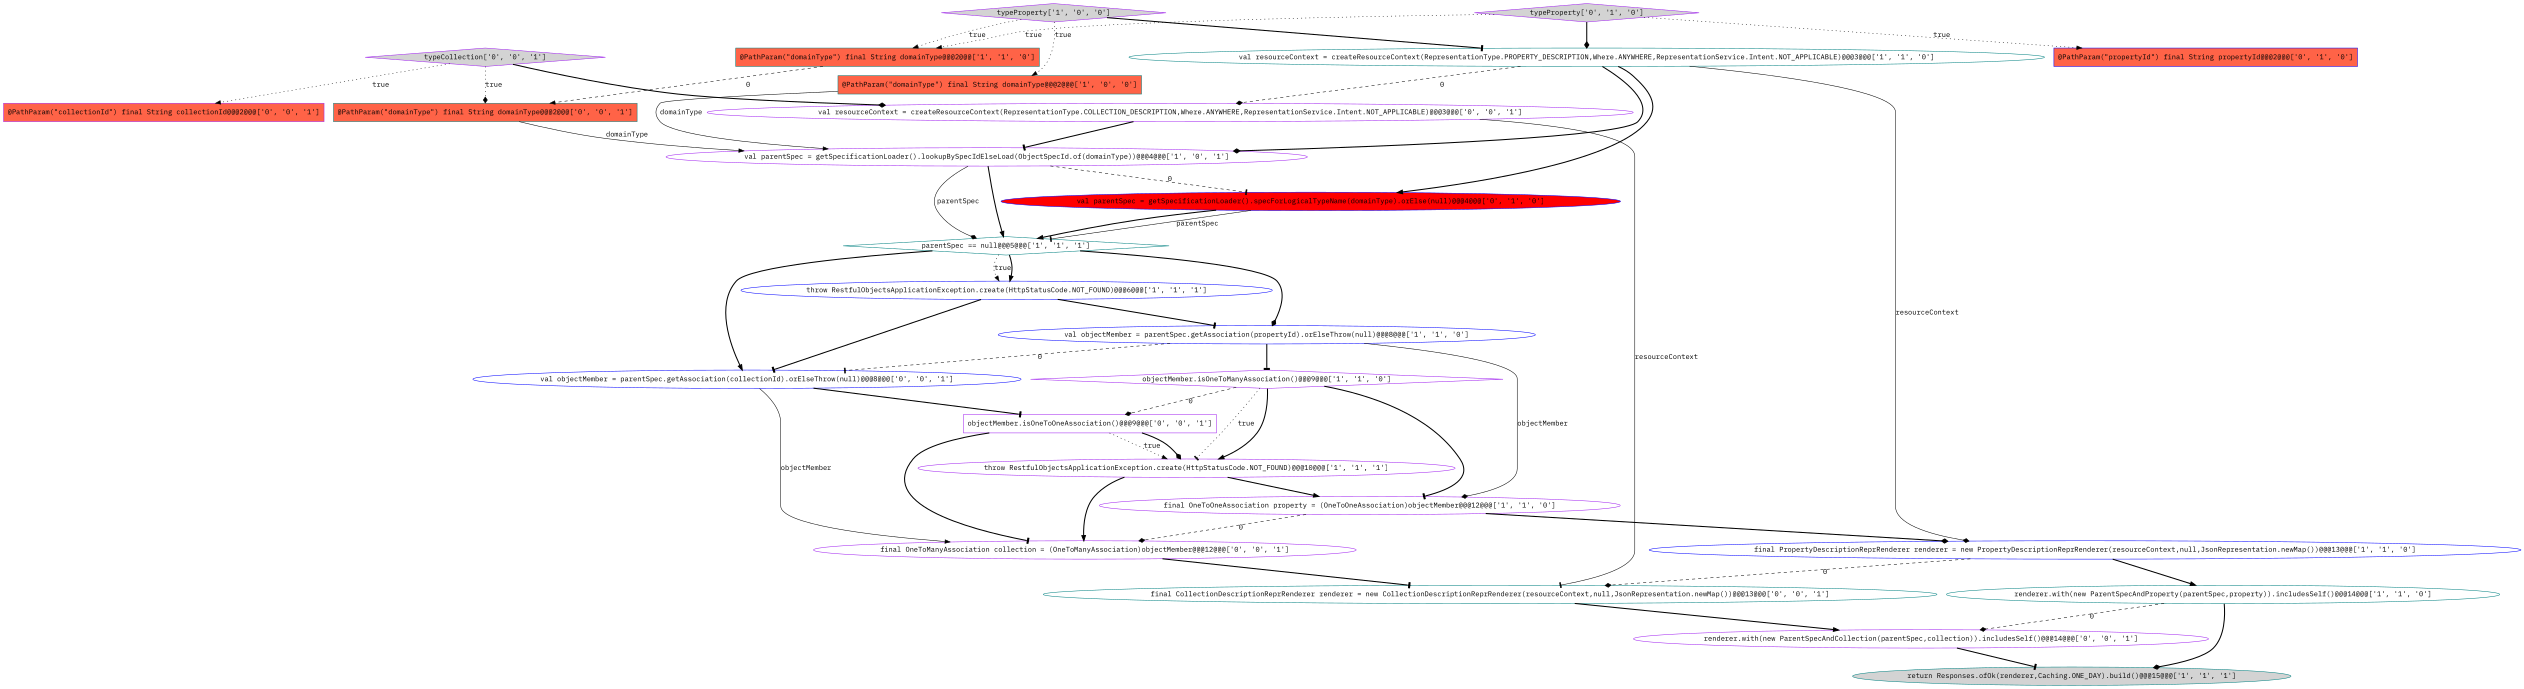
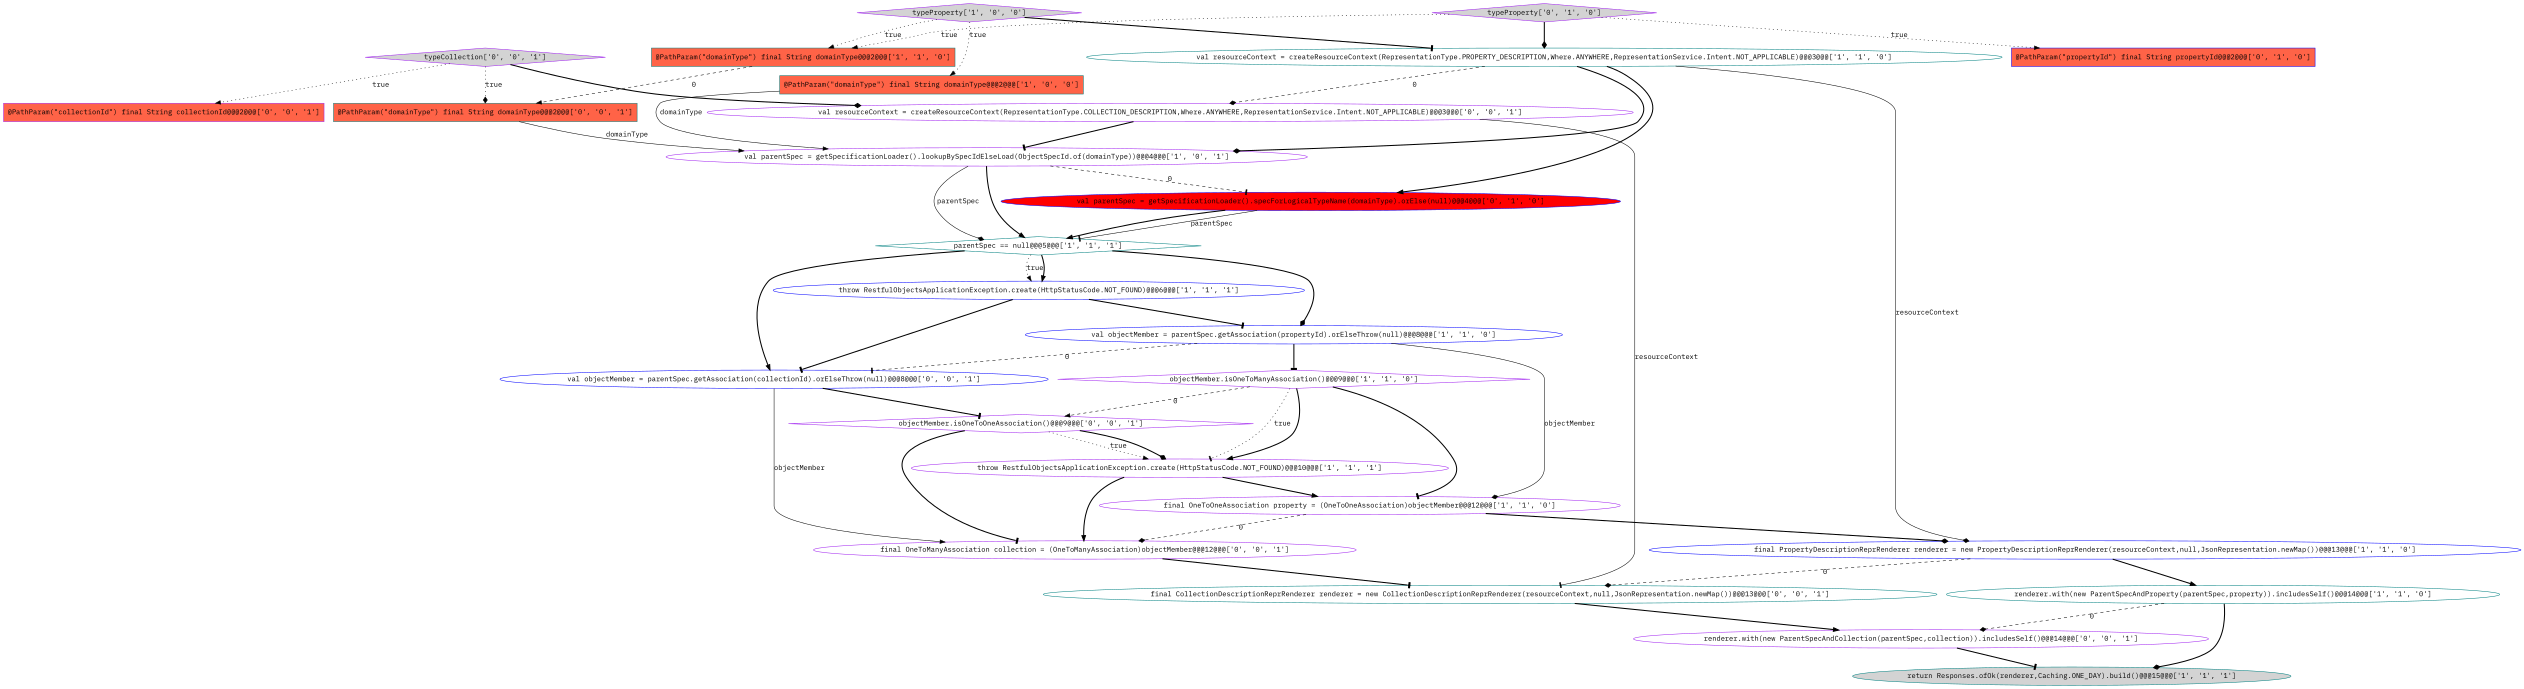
edge "objectMember.isOneToManyAssociation()@@@9@@@['1', '1', '0']" -> "objectMember.isOneToOneAssociation()@@@9@@@['0', '0', '1']": arrowhead diamond -> normal
node "objectMember.isOneToOneAssociation()@@@9@@@['0', '0', '1']": shape box -> diamond
